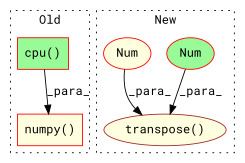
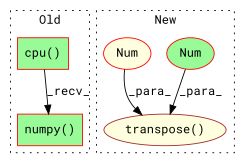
edge "cpu()" -> "numpy()": label "_para_" -> "_recv_"
node "numpy()": fillcolor lightyellow -> palegreen
